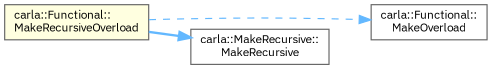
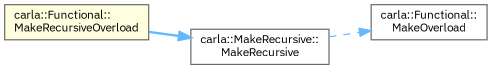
edge "carla::Functional:: MakeRecursiveOverload" -> "carla::Functional:: MakeOverload": now "carla::MakeRecursive:: MakeRecursive" -> "carla::Functional:: MakeOverload"
